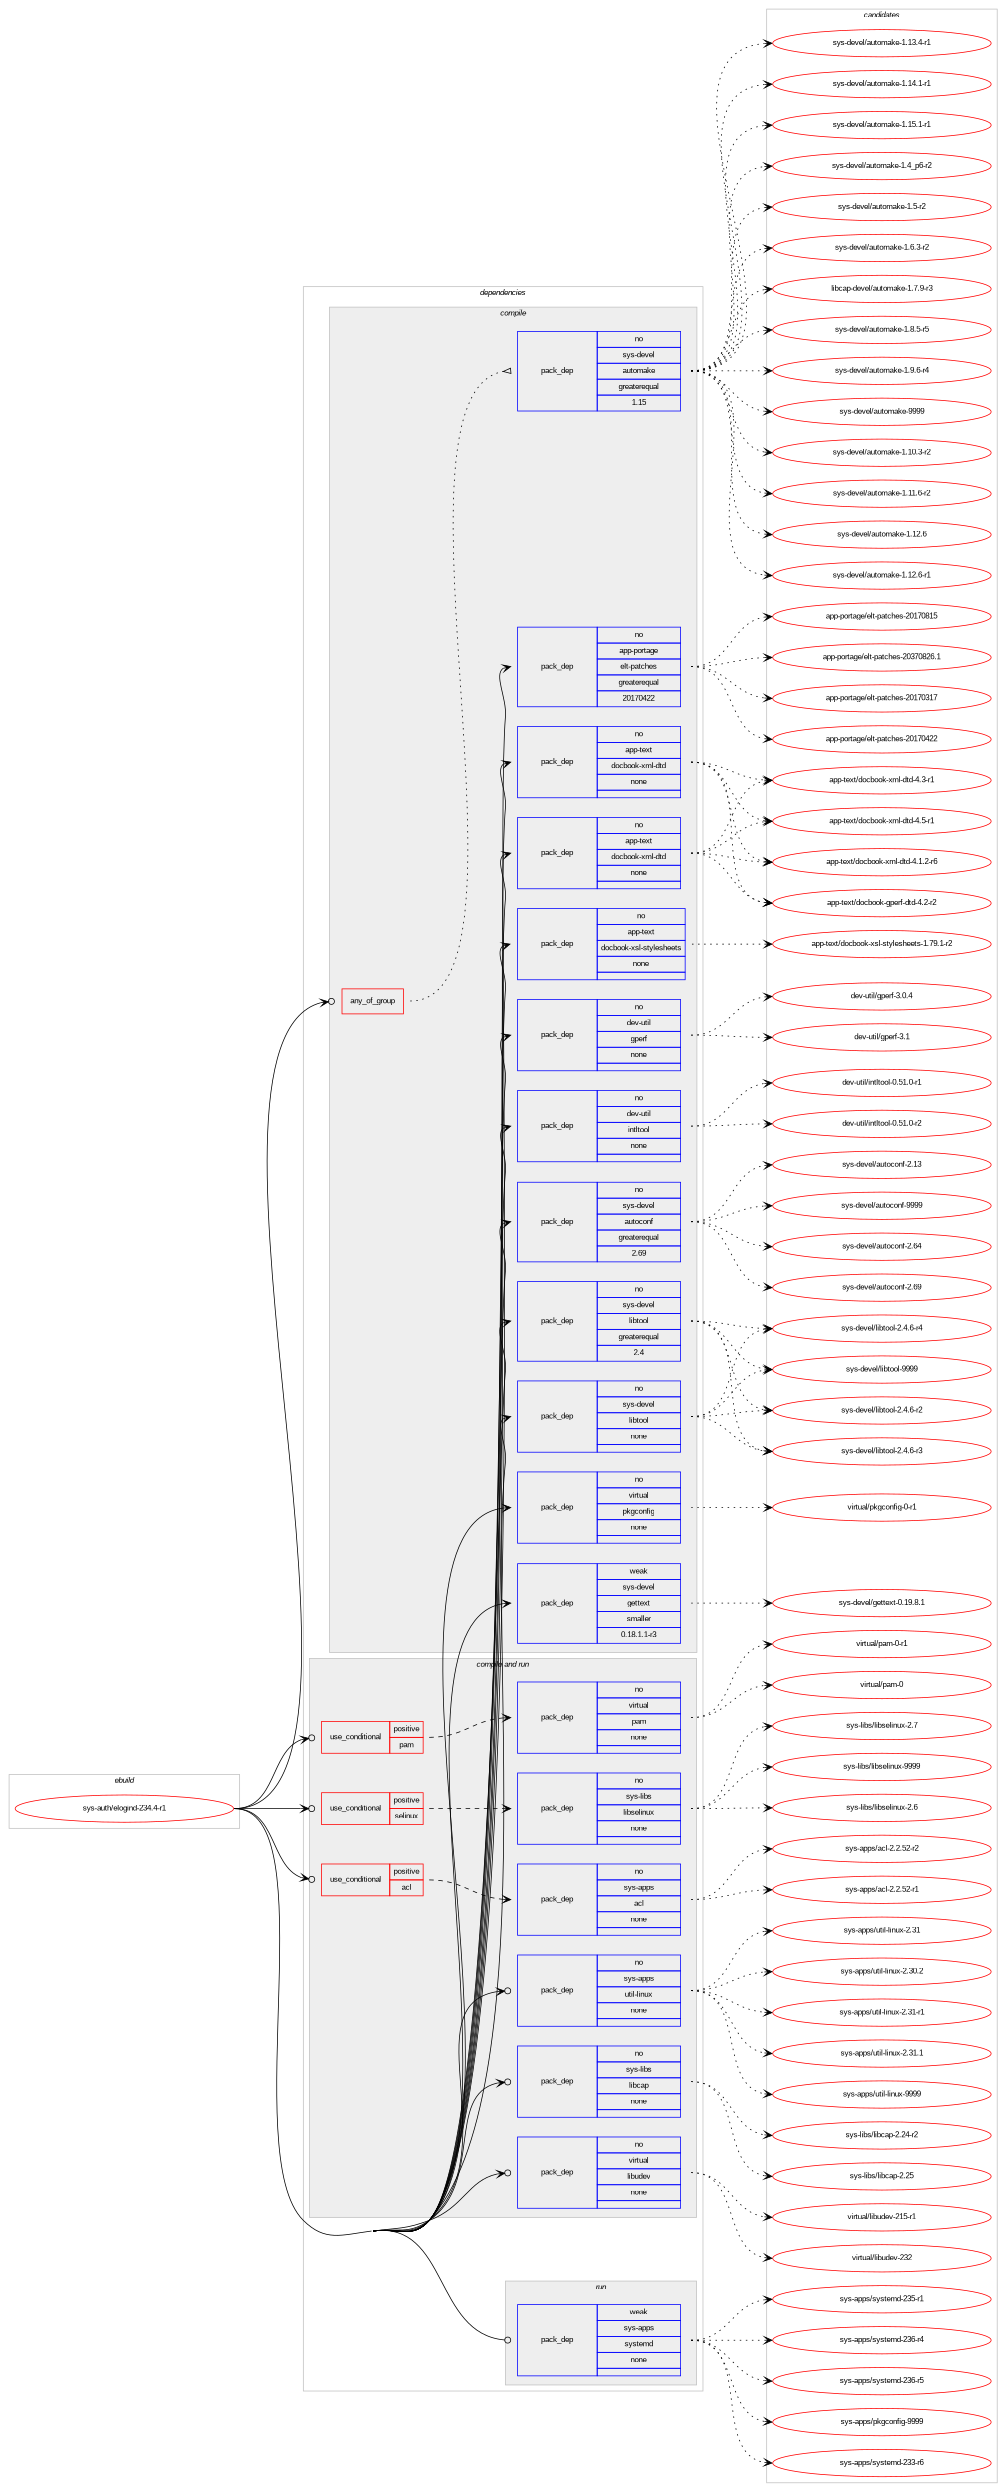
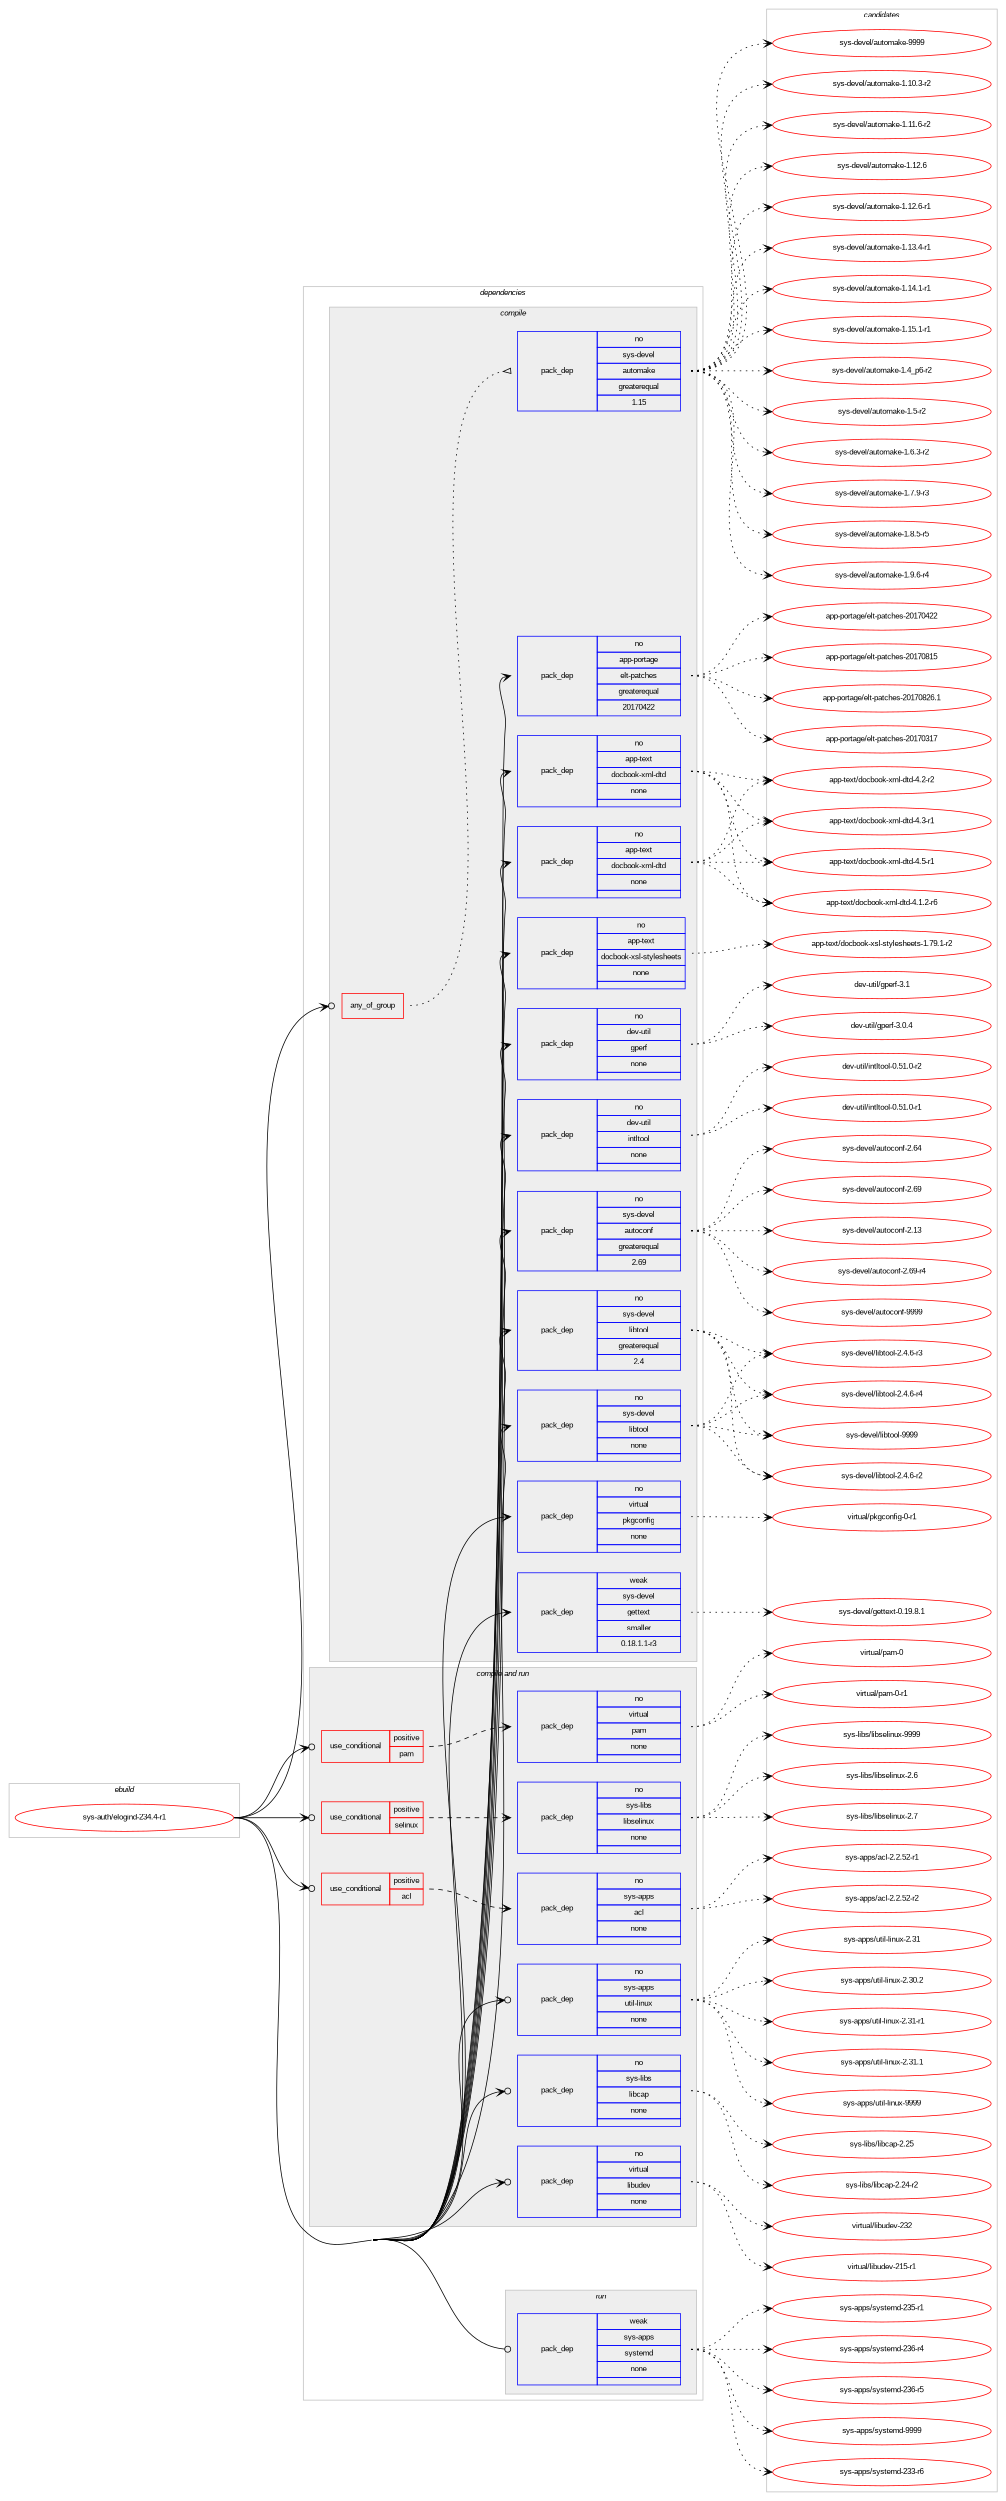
node "libcap-devel/automake-1.7.9-r3": label "libcap-devel/automake-1.7.9-r3" -> "sys-devel/automake-1.7.9-r3"
node "app-portage/elt-patches-20370826.1": label "app-portage/elt-patches-20370826.1" -> "app-portage/elt-patches-20170826.1"
node "app-text/docbook-gperf-dtd-4.2-r2": label "app-text/docbook-gperf-dtd-4.2-r2" -> "app-text/docbook-xml-dtd-4.2-r2"
node "sys-devel/autoconf-2.69-r4": added
node "sys-apps/pkgconfig-9999": label "sys-apps/pkgconfig-9999" -> "sys-apps/systemd-9999"
